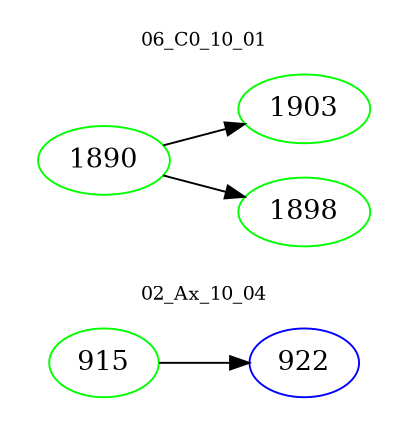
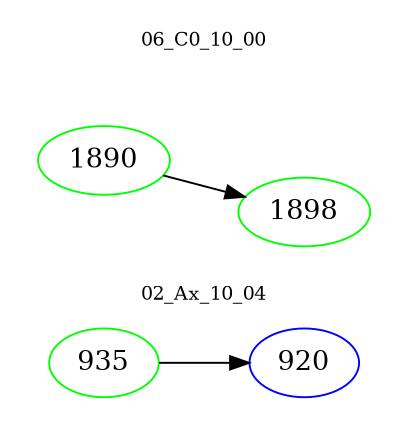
cluster "06_C0_10_01": label "06_C0_10_01" -> "06_C0_10_00"
node "1903": removed
node "915": label "915" -> "935"
node "922": label "922" -> "920"
